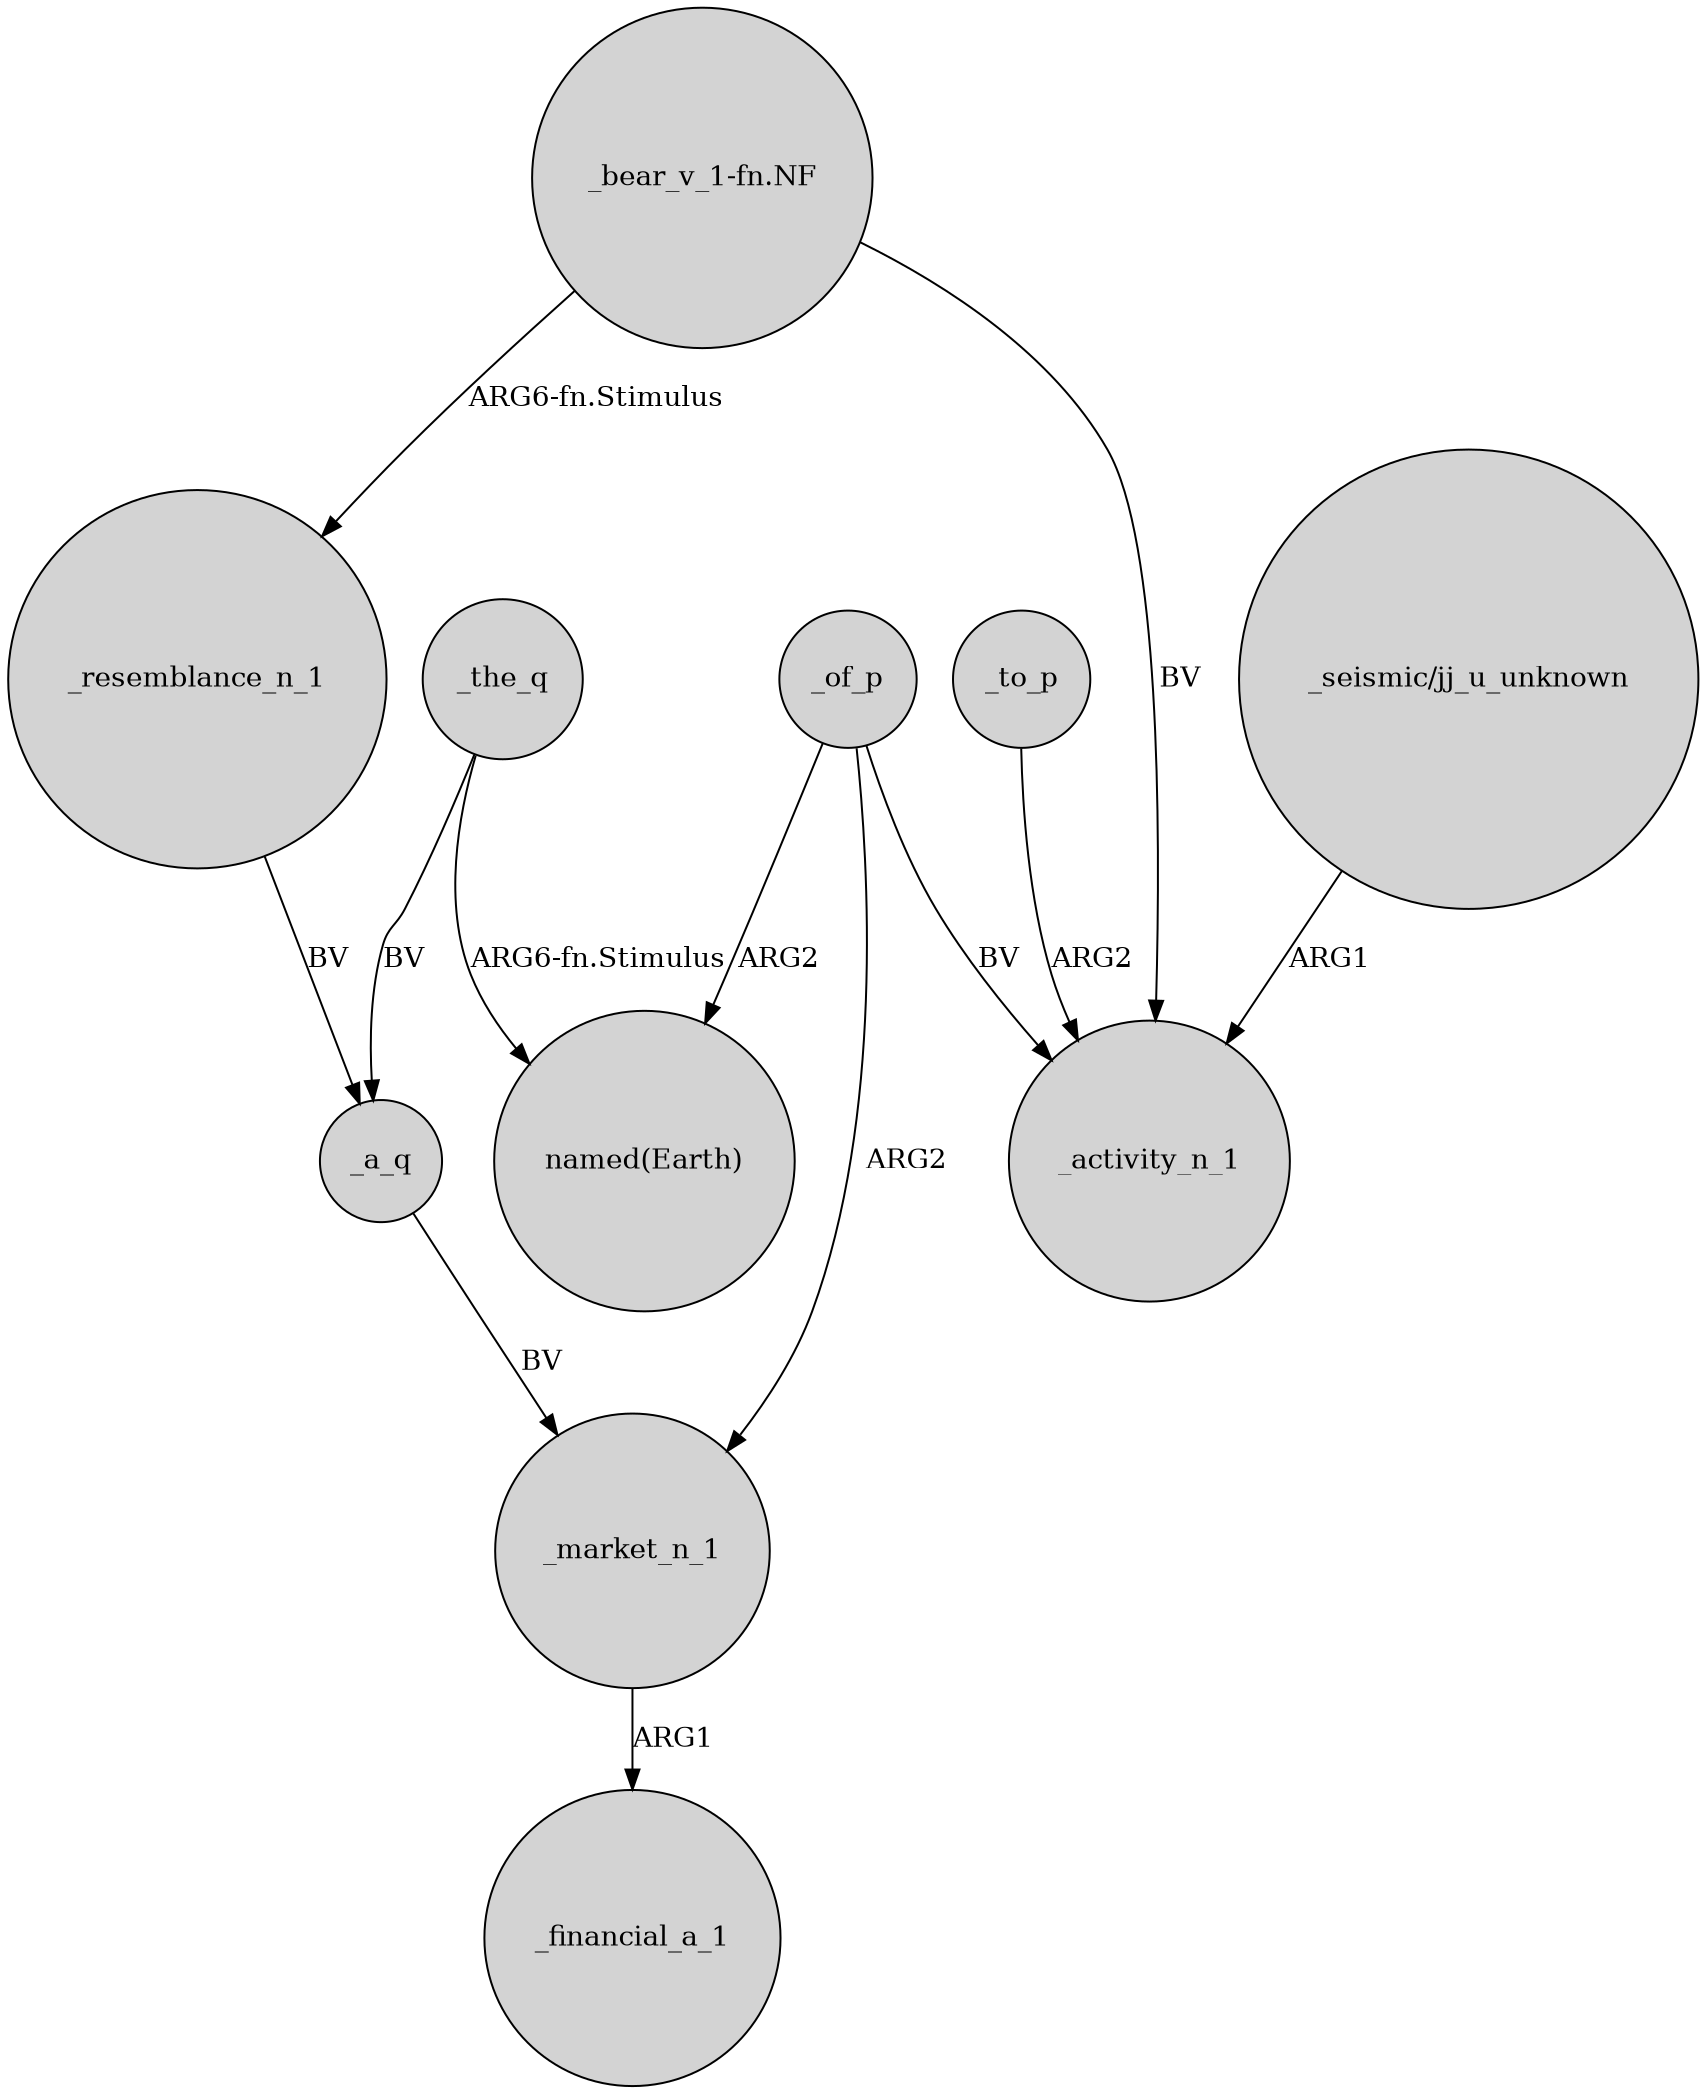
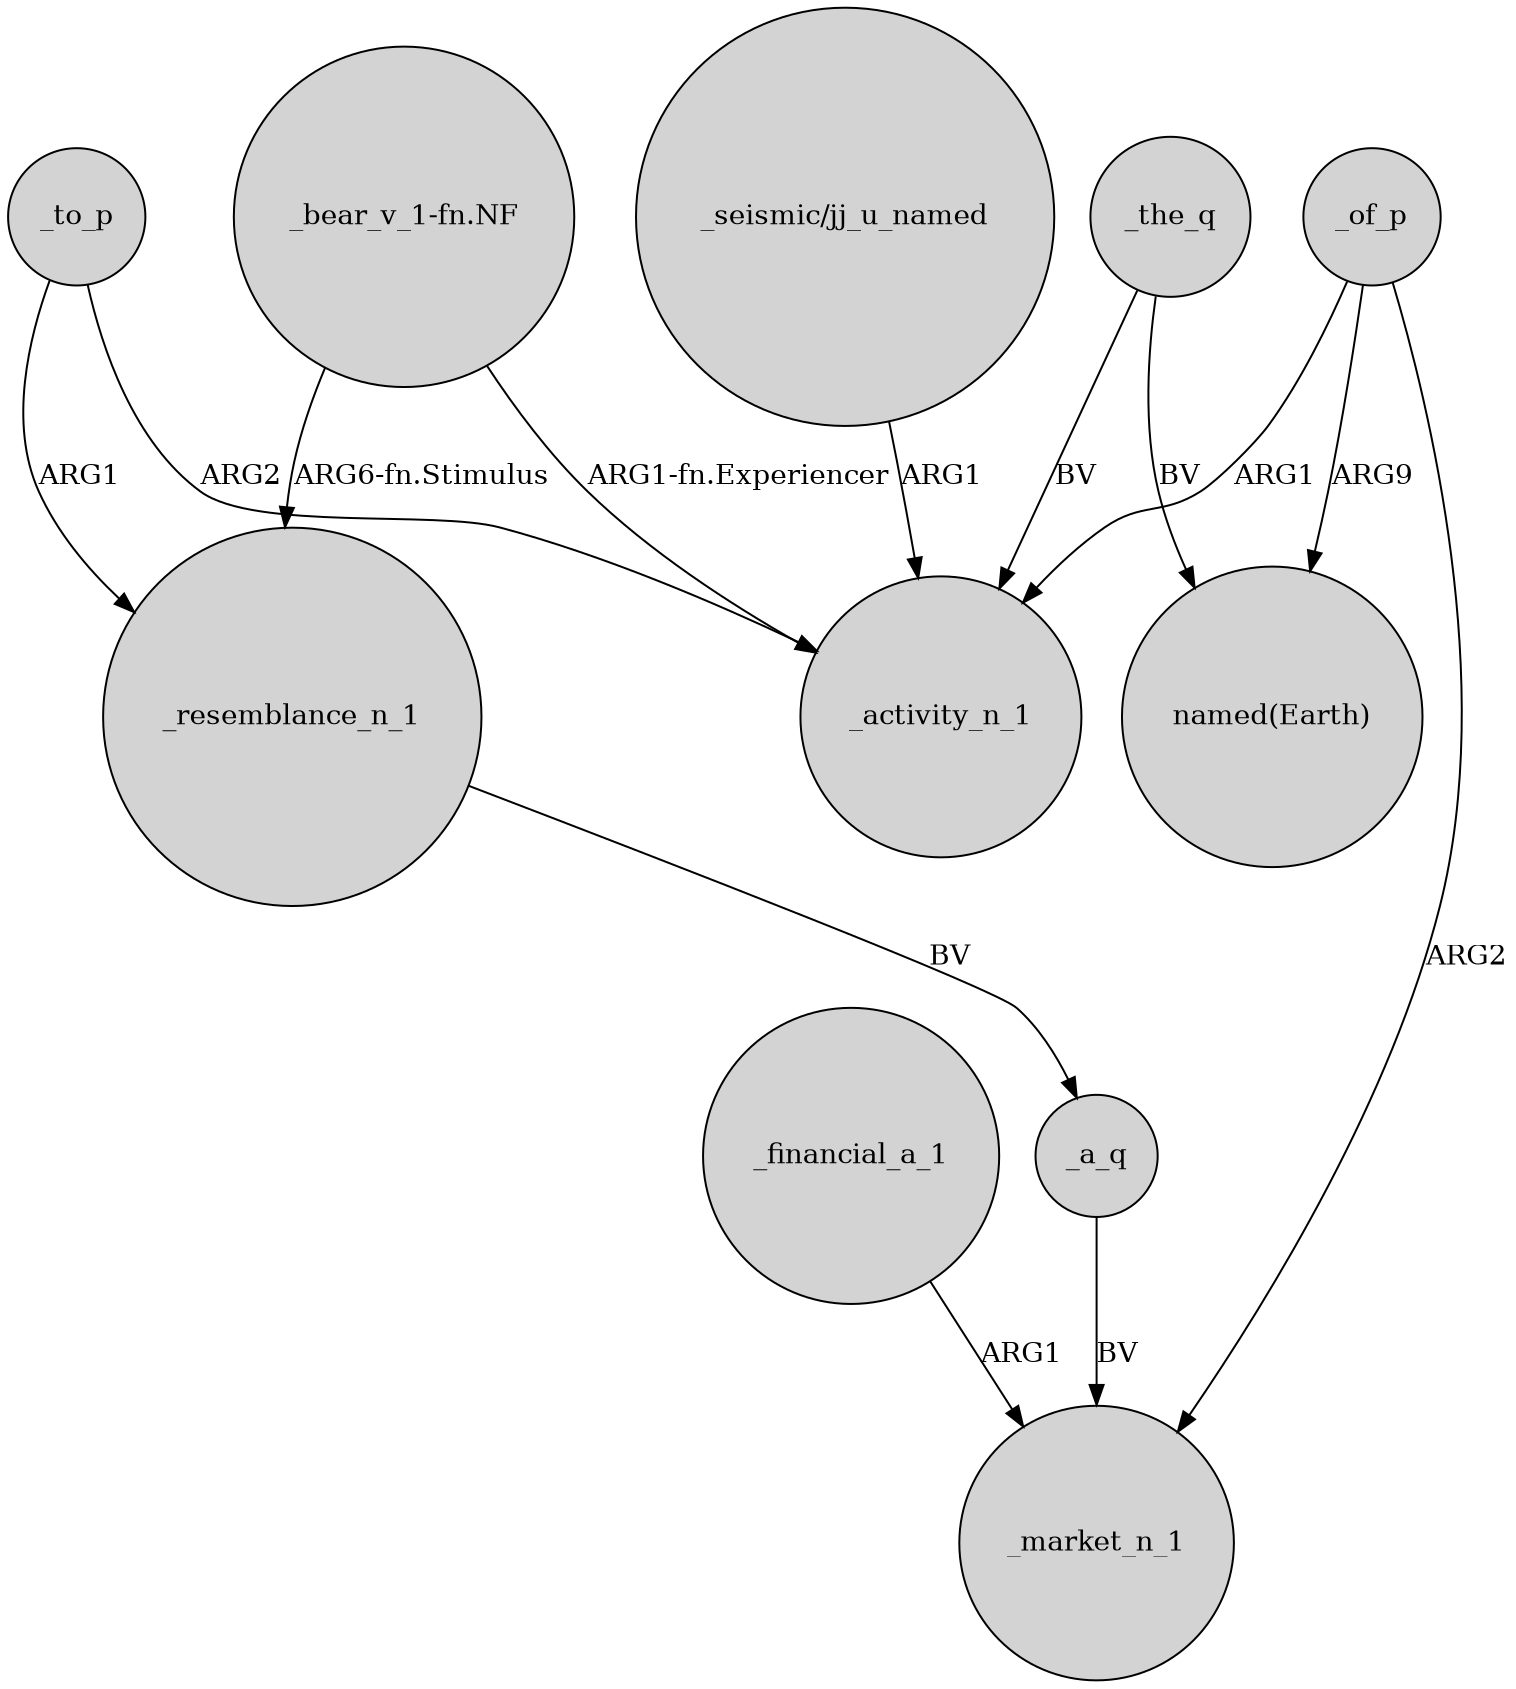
edge "_to_p" -> "_resemblance_n_1": added, label "ARG1"
edge "_bear_v_1-fn.NF" -> "_activity_n_1": label "BV" -> "ARG1-fn.Experiencer"
node "_seismic/jj_u_unknown": label "_seismic/jj_u_unknown" -> "_seismic/jj_u_named"
edge "_the_q" -> "_a_q": now "_the_q" -> "_activity_n_1"
edge "_the_q" -> "named(Earth)": label "ARG6-fn.Stimulus" -> "BV"
edge "_of_p" -> "named(Earth)": label "ARG2" -> "ARG9"
edge "_of_p" -> "_activity_n_1": label "BV" -> "ARG1"
edge "_market_n_1" -> "_financial_a_1": reversed
